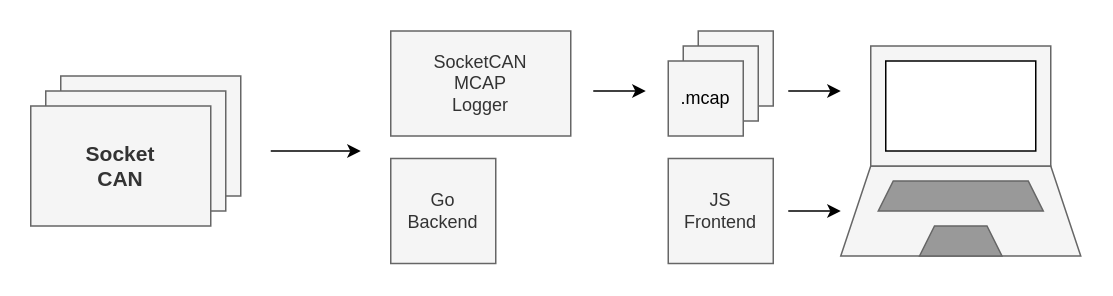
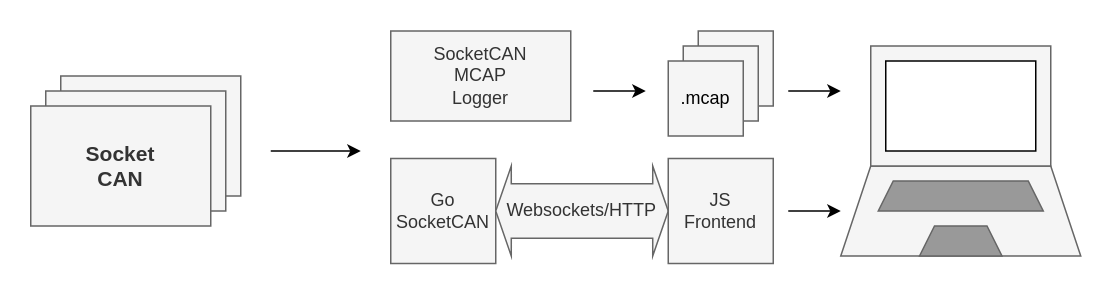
node "SocketCAN MCAP Logger": size 180x105 -> 180x90
node "Go Backend": label "Go Backend" -> "Go SocketCAN"
node "Websockets/HTTP": added
